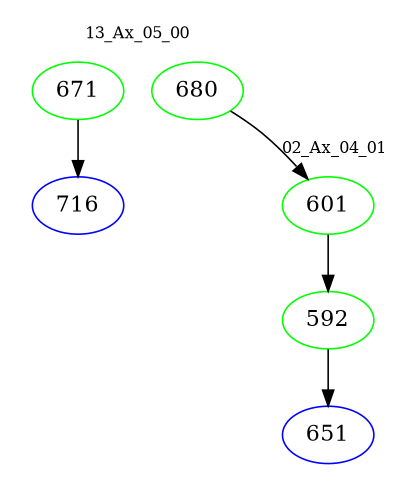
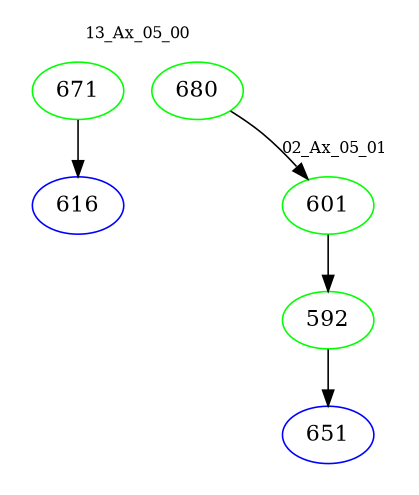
cluster "02_Ax_04_01": label "02_Ax_04_01" -> "02_Ax_05_01"
node "716": label "716" -> "616"
